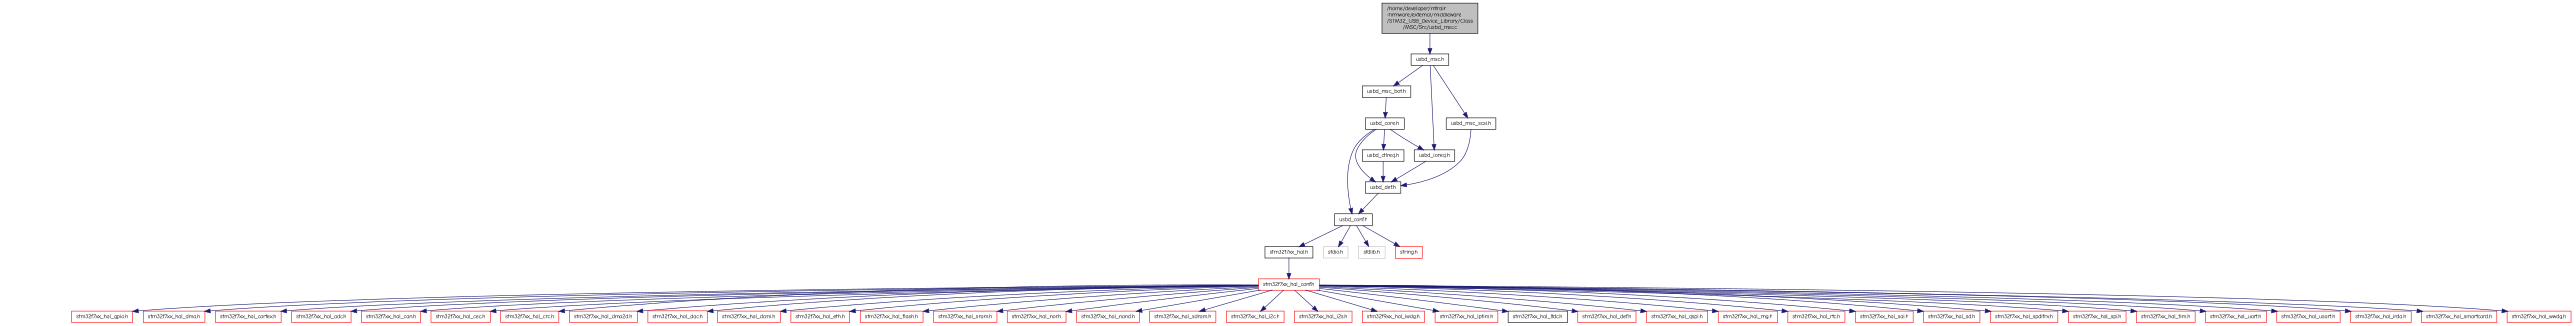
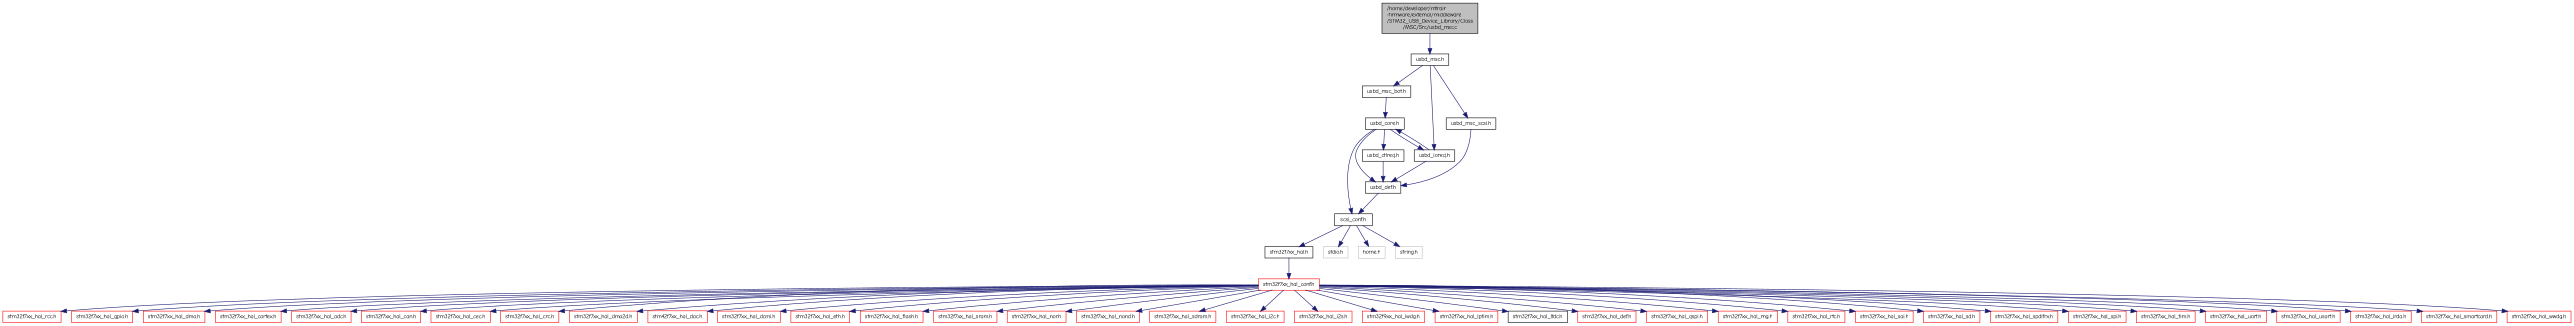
edge "usbd_ioreq.h" -> "usbd_core.h": added
node "usbd_conf.h": label "usbd_conf.h" -> "scsi_conf.h"
node "stdlib.h": label "stdlib.h" -> "home.h"
node "string.h": color red -> grey75
node "stm32f7xx_hal_rcc.h": added
node "stm32f7xx_hal_dac.h": label "stm32f7xx_hal_dac.h" -> "stm42f7xx_hal_dac.h"
